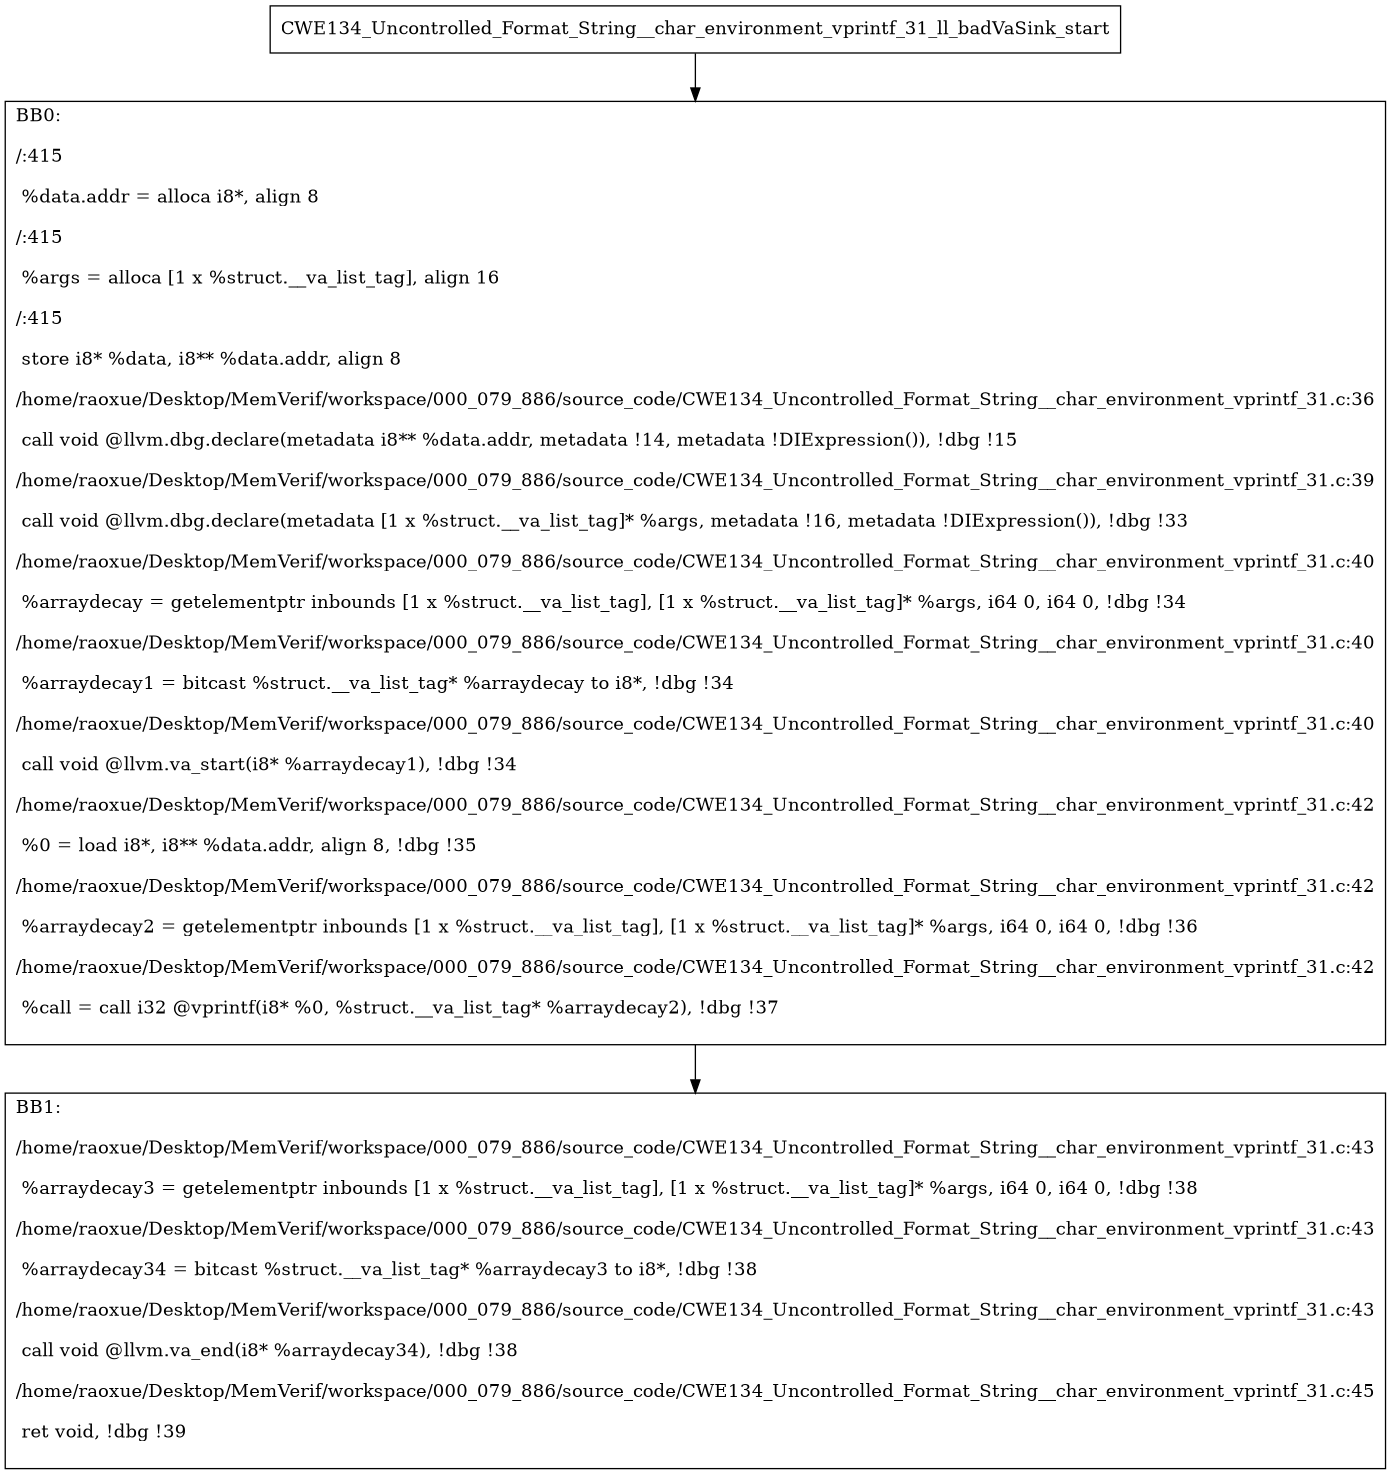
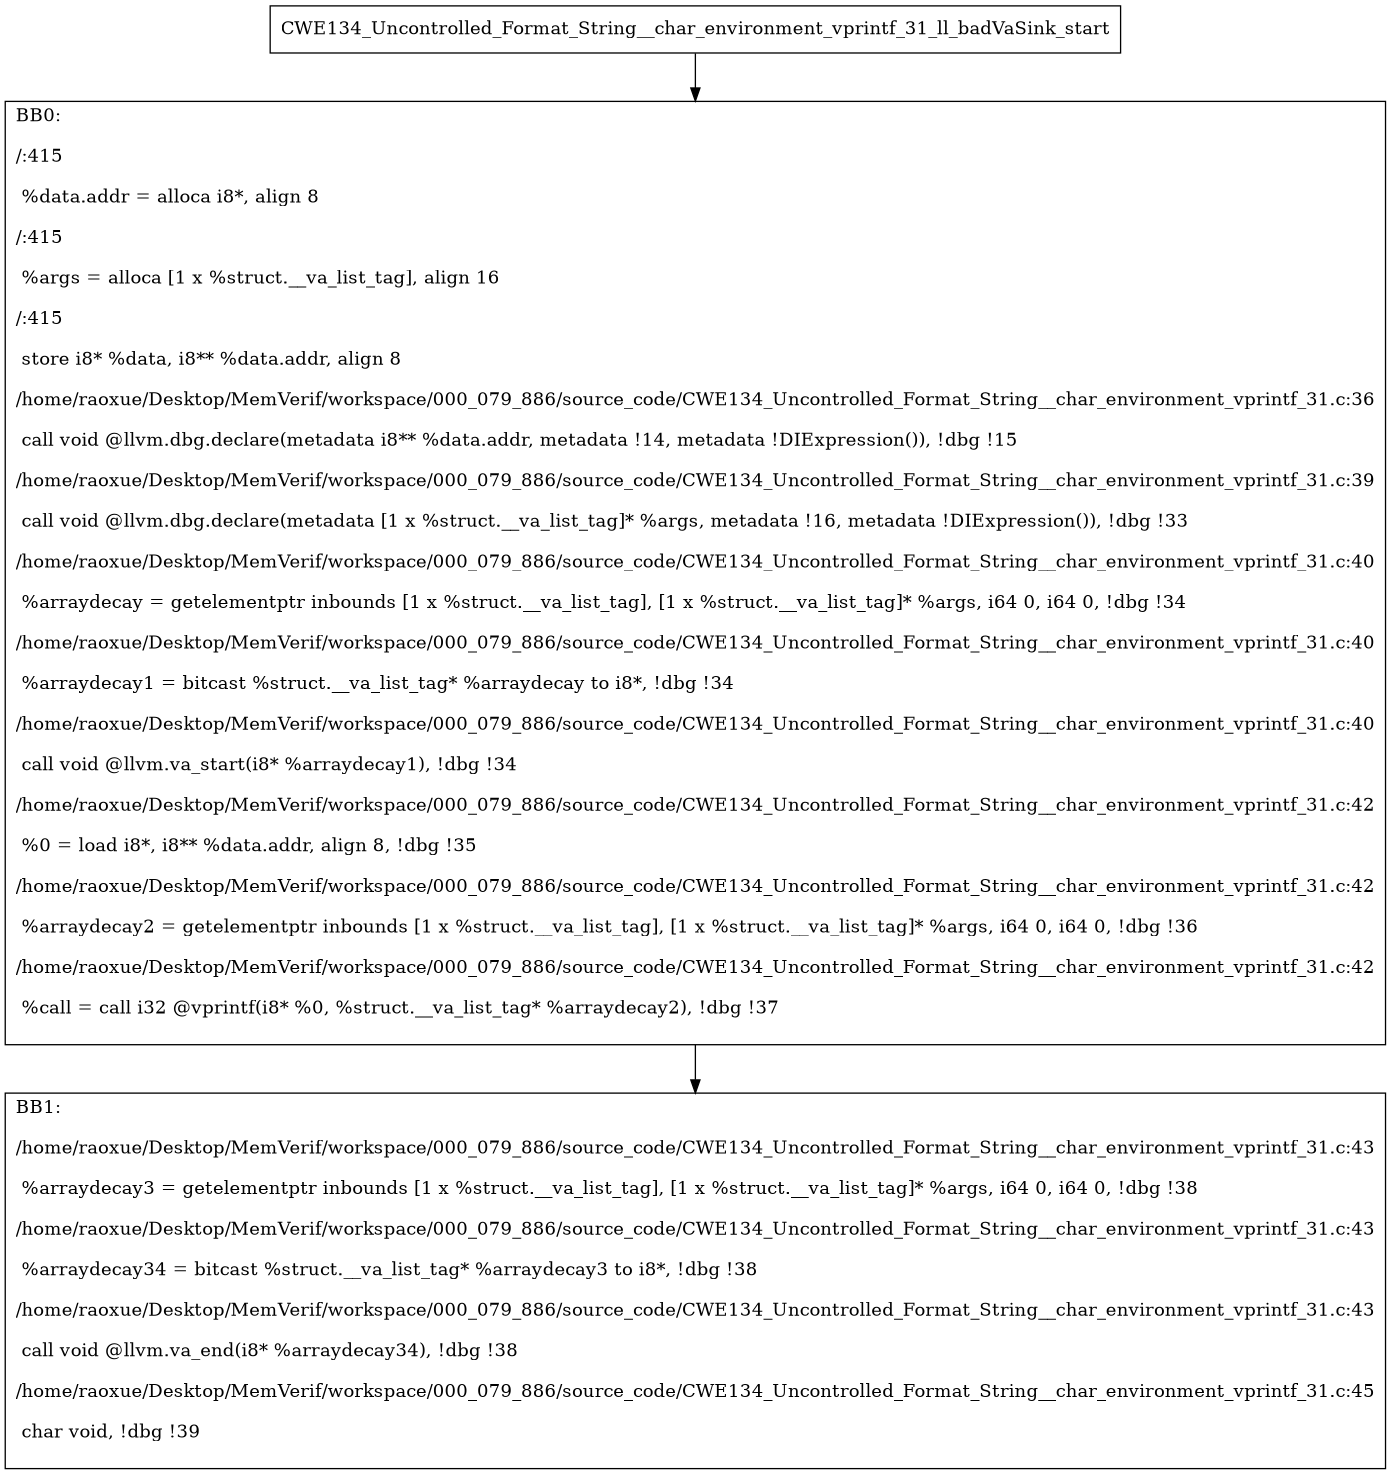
node "BB1:": text "ret void, !dbg !39" -> "char void, !dbg !39"
